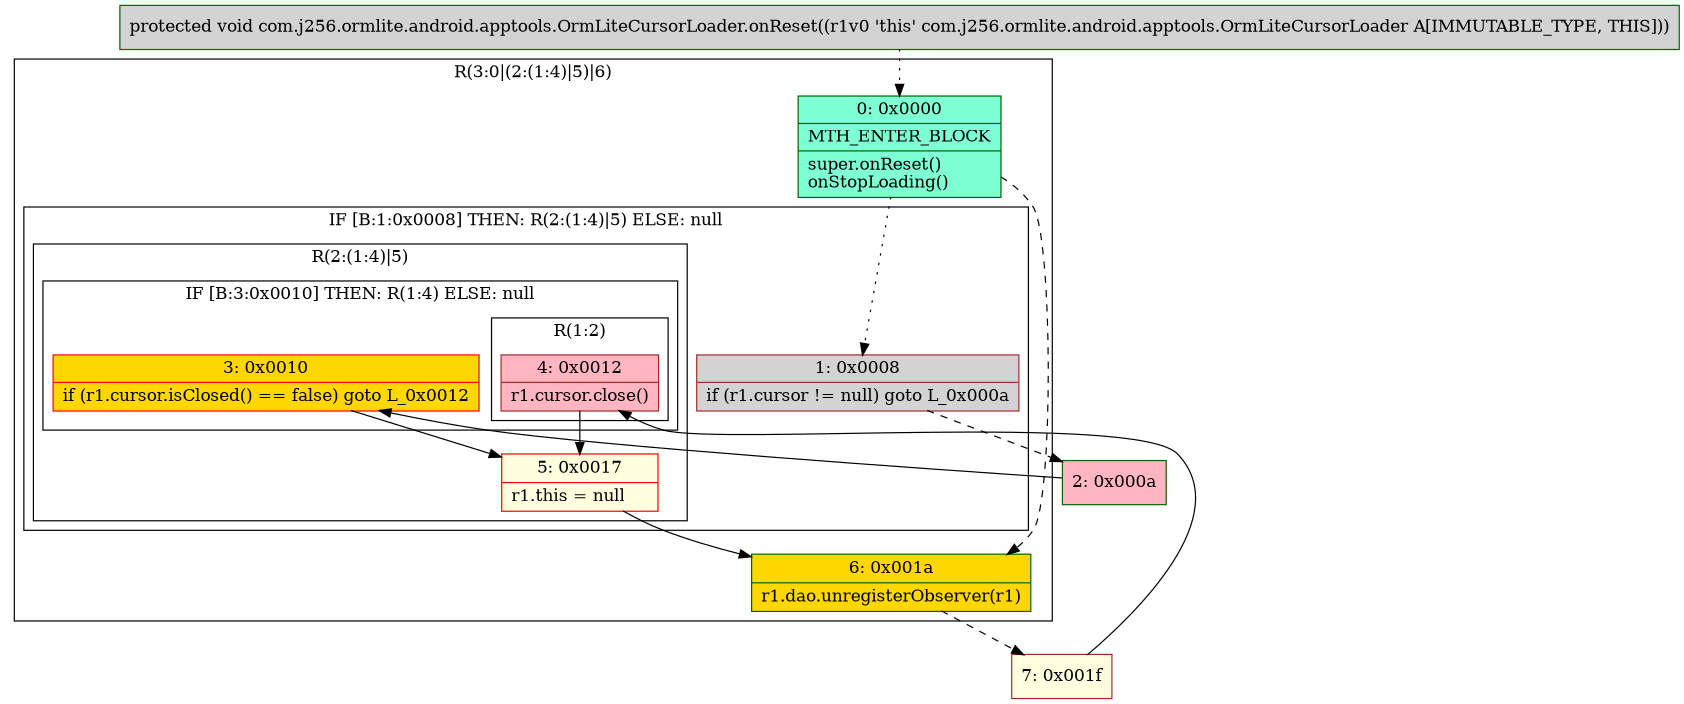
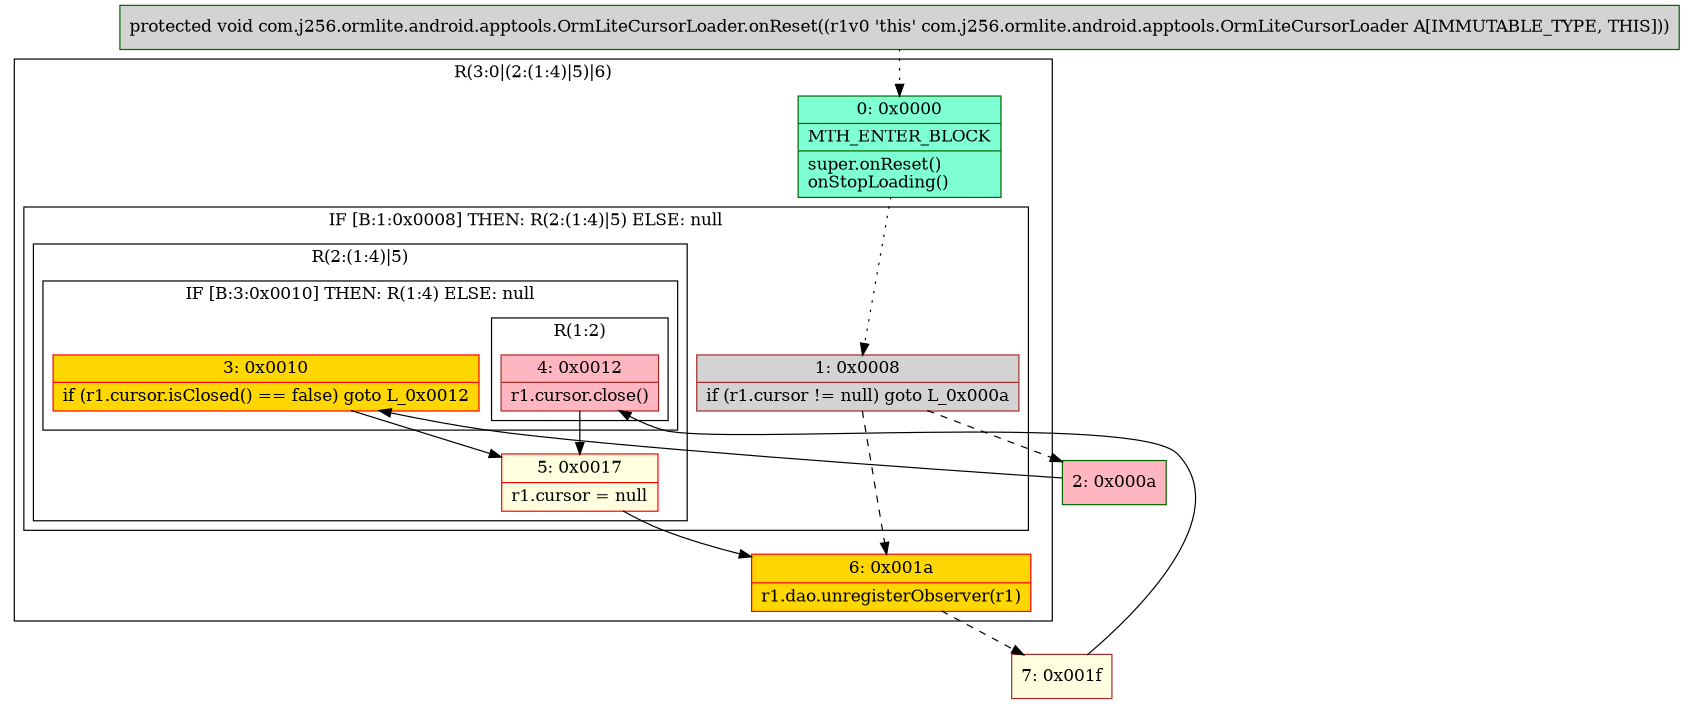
edge "0: 0x0000" -> "6: 0x001a": now "1: 0x0008" -> "6: 0x001a"
node "5: 0x0017": text "r1.this = null" -> "r1.cursor = null"
node "6: 0x001a": color darkgreen -> red
